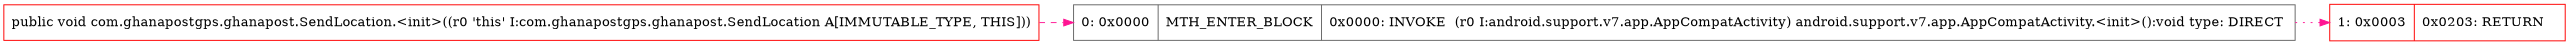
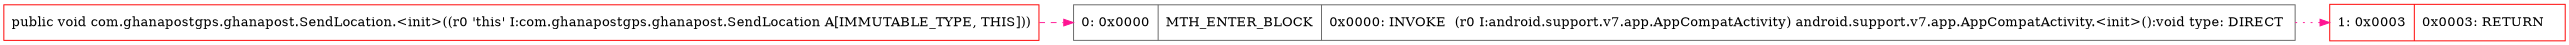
node "1: 0x0003": text "0x0203: RETURN" -> "0x0003: RETURN"
